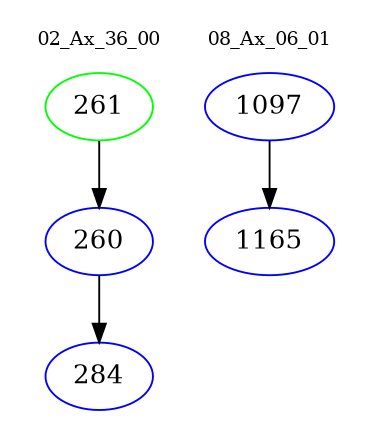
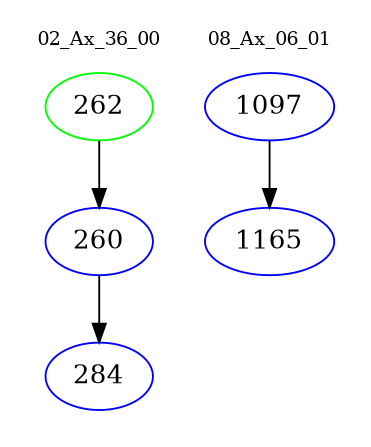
node "261": label "261" -> "262"
